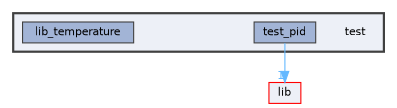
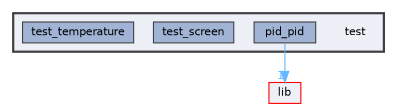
node "lib_temperature": label "lib_temperature" -> "test_temperature"
node "test_screen": added
node "test_pid": label "test_pid" -> "pid_pid"
